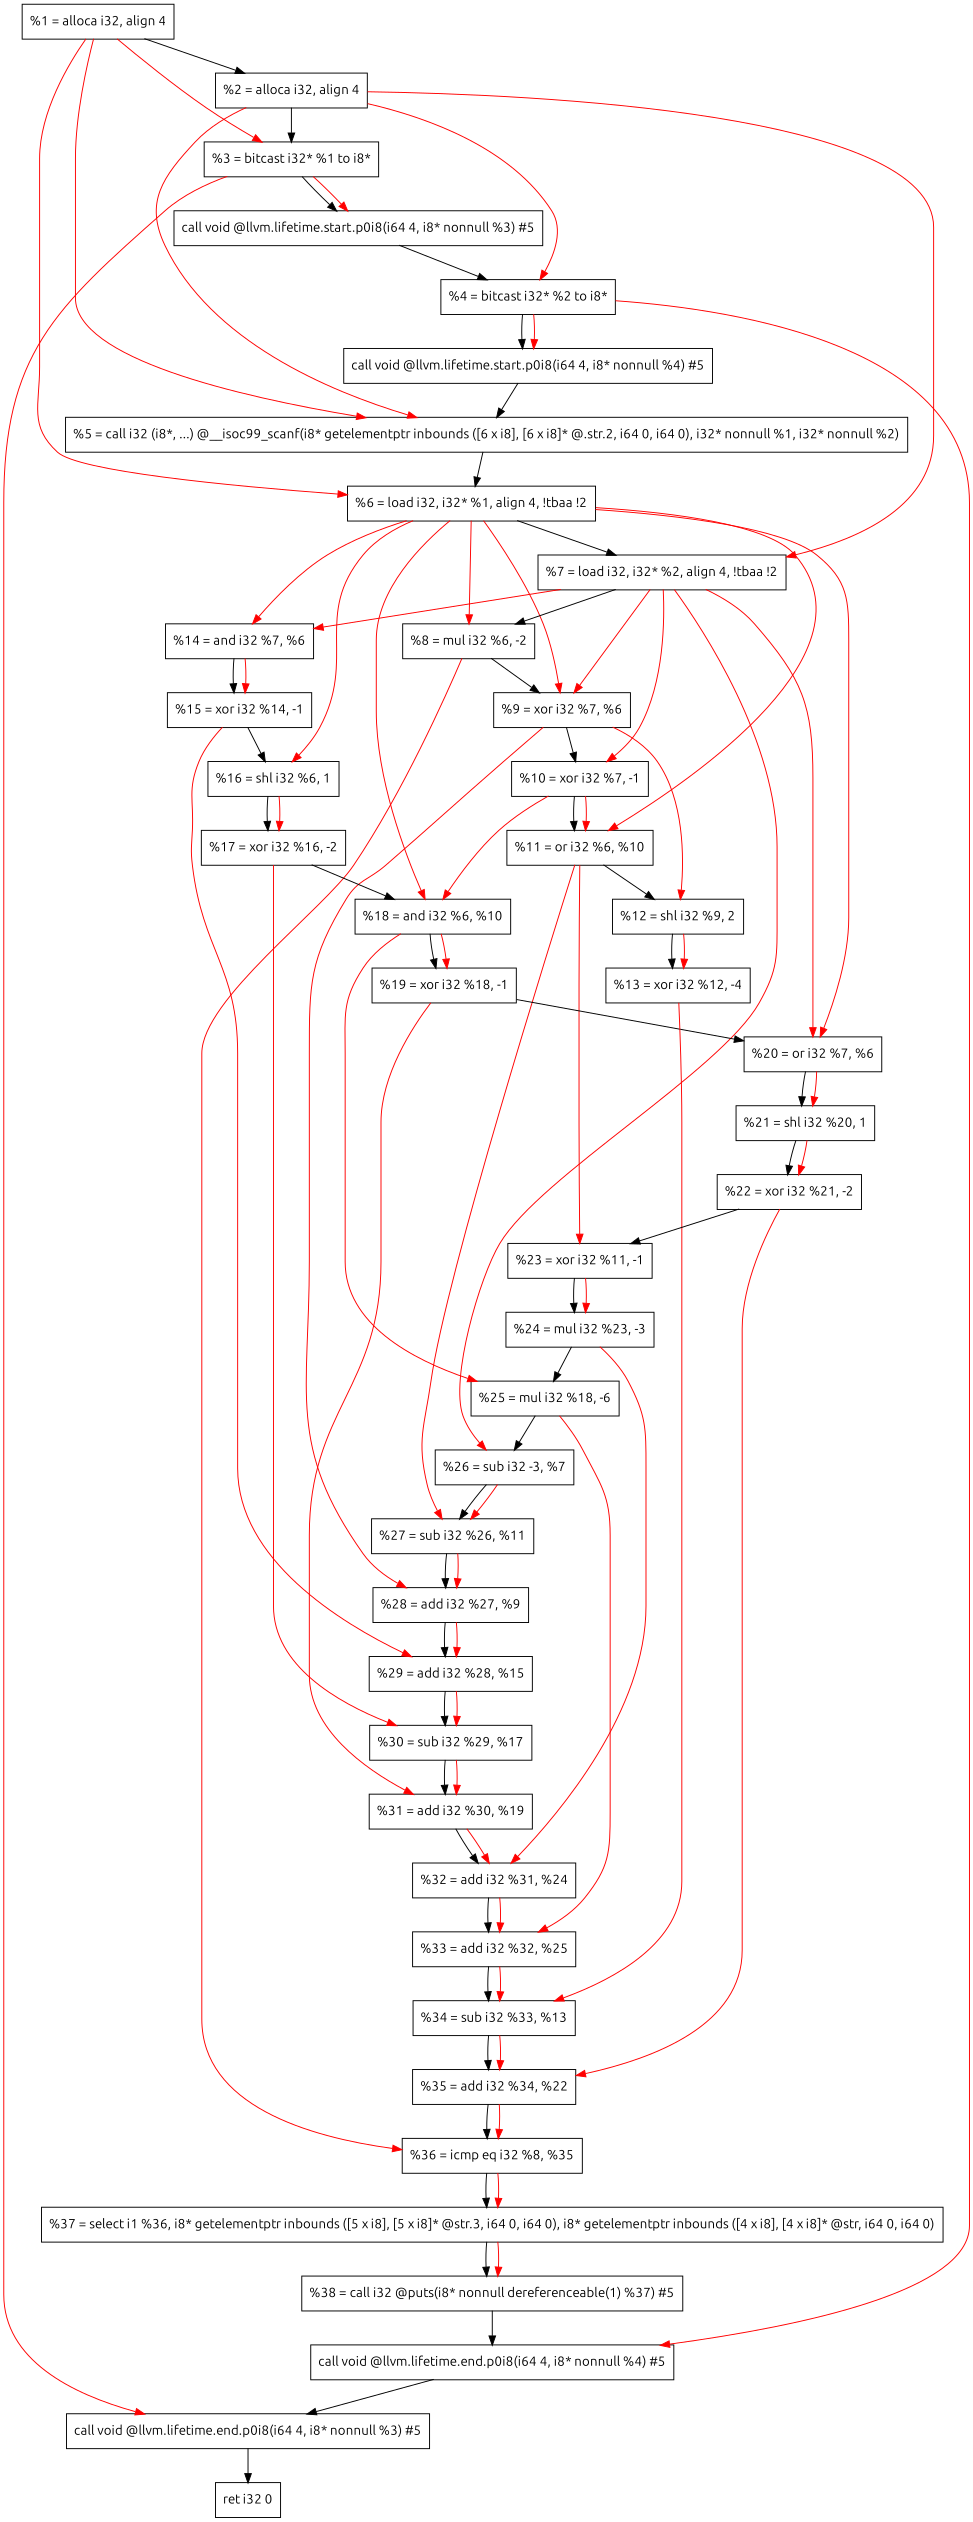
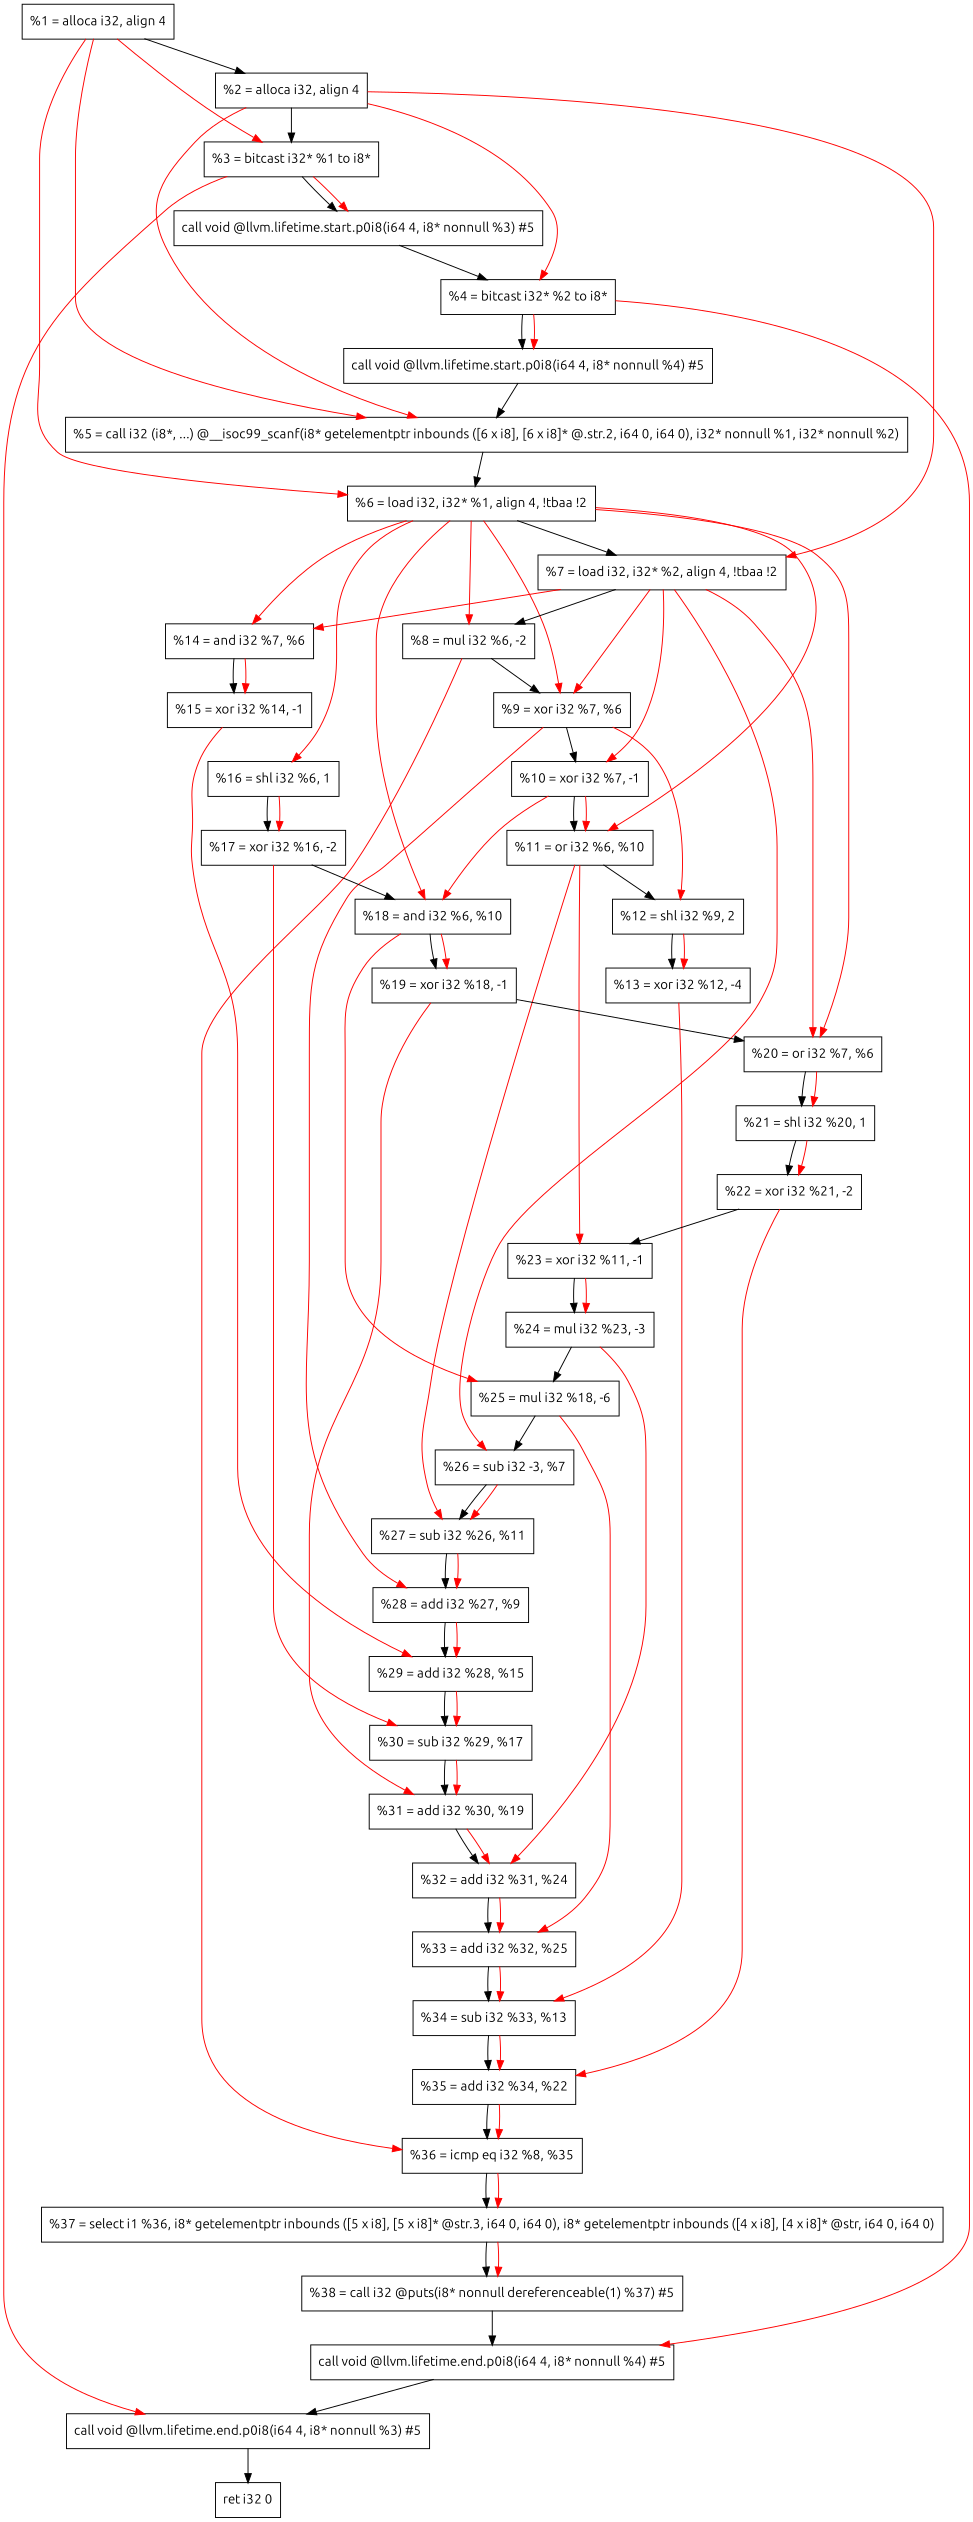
edge "%15 = xor i32 %14, -1" -> "%16 = shl i32 %6, 1": removed
